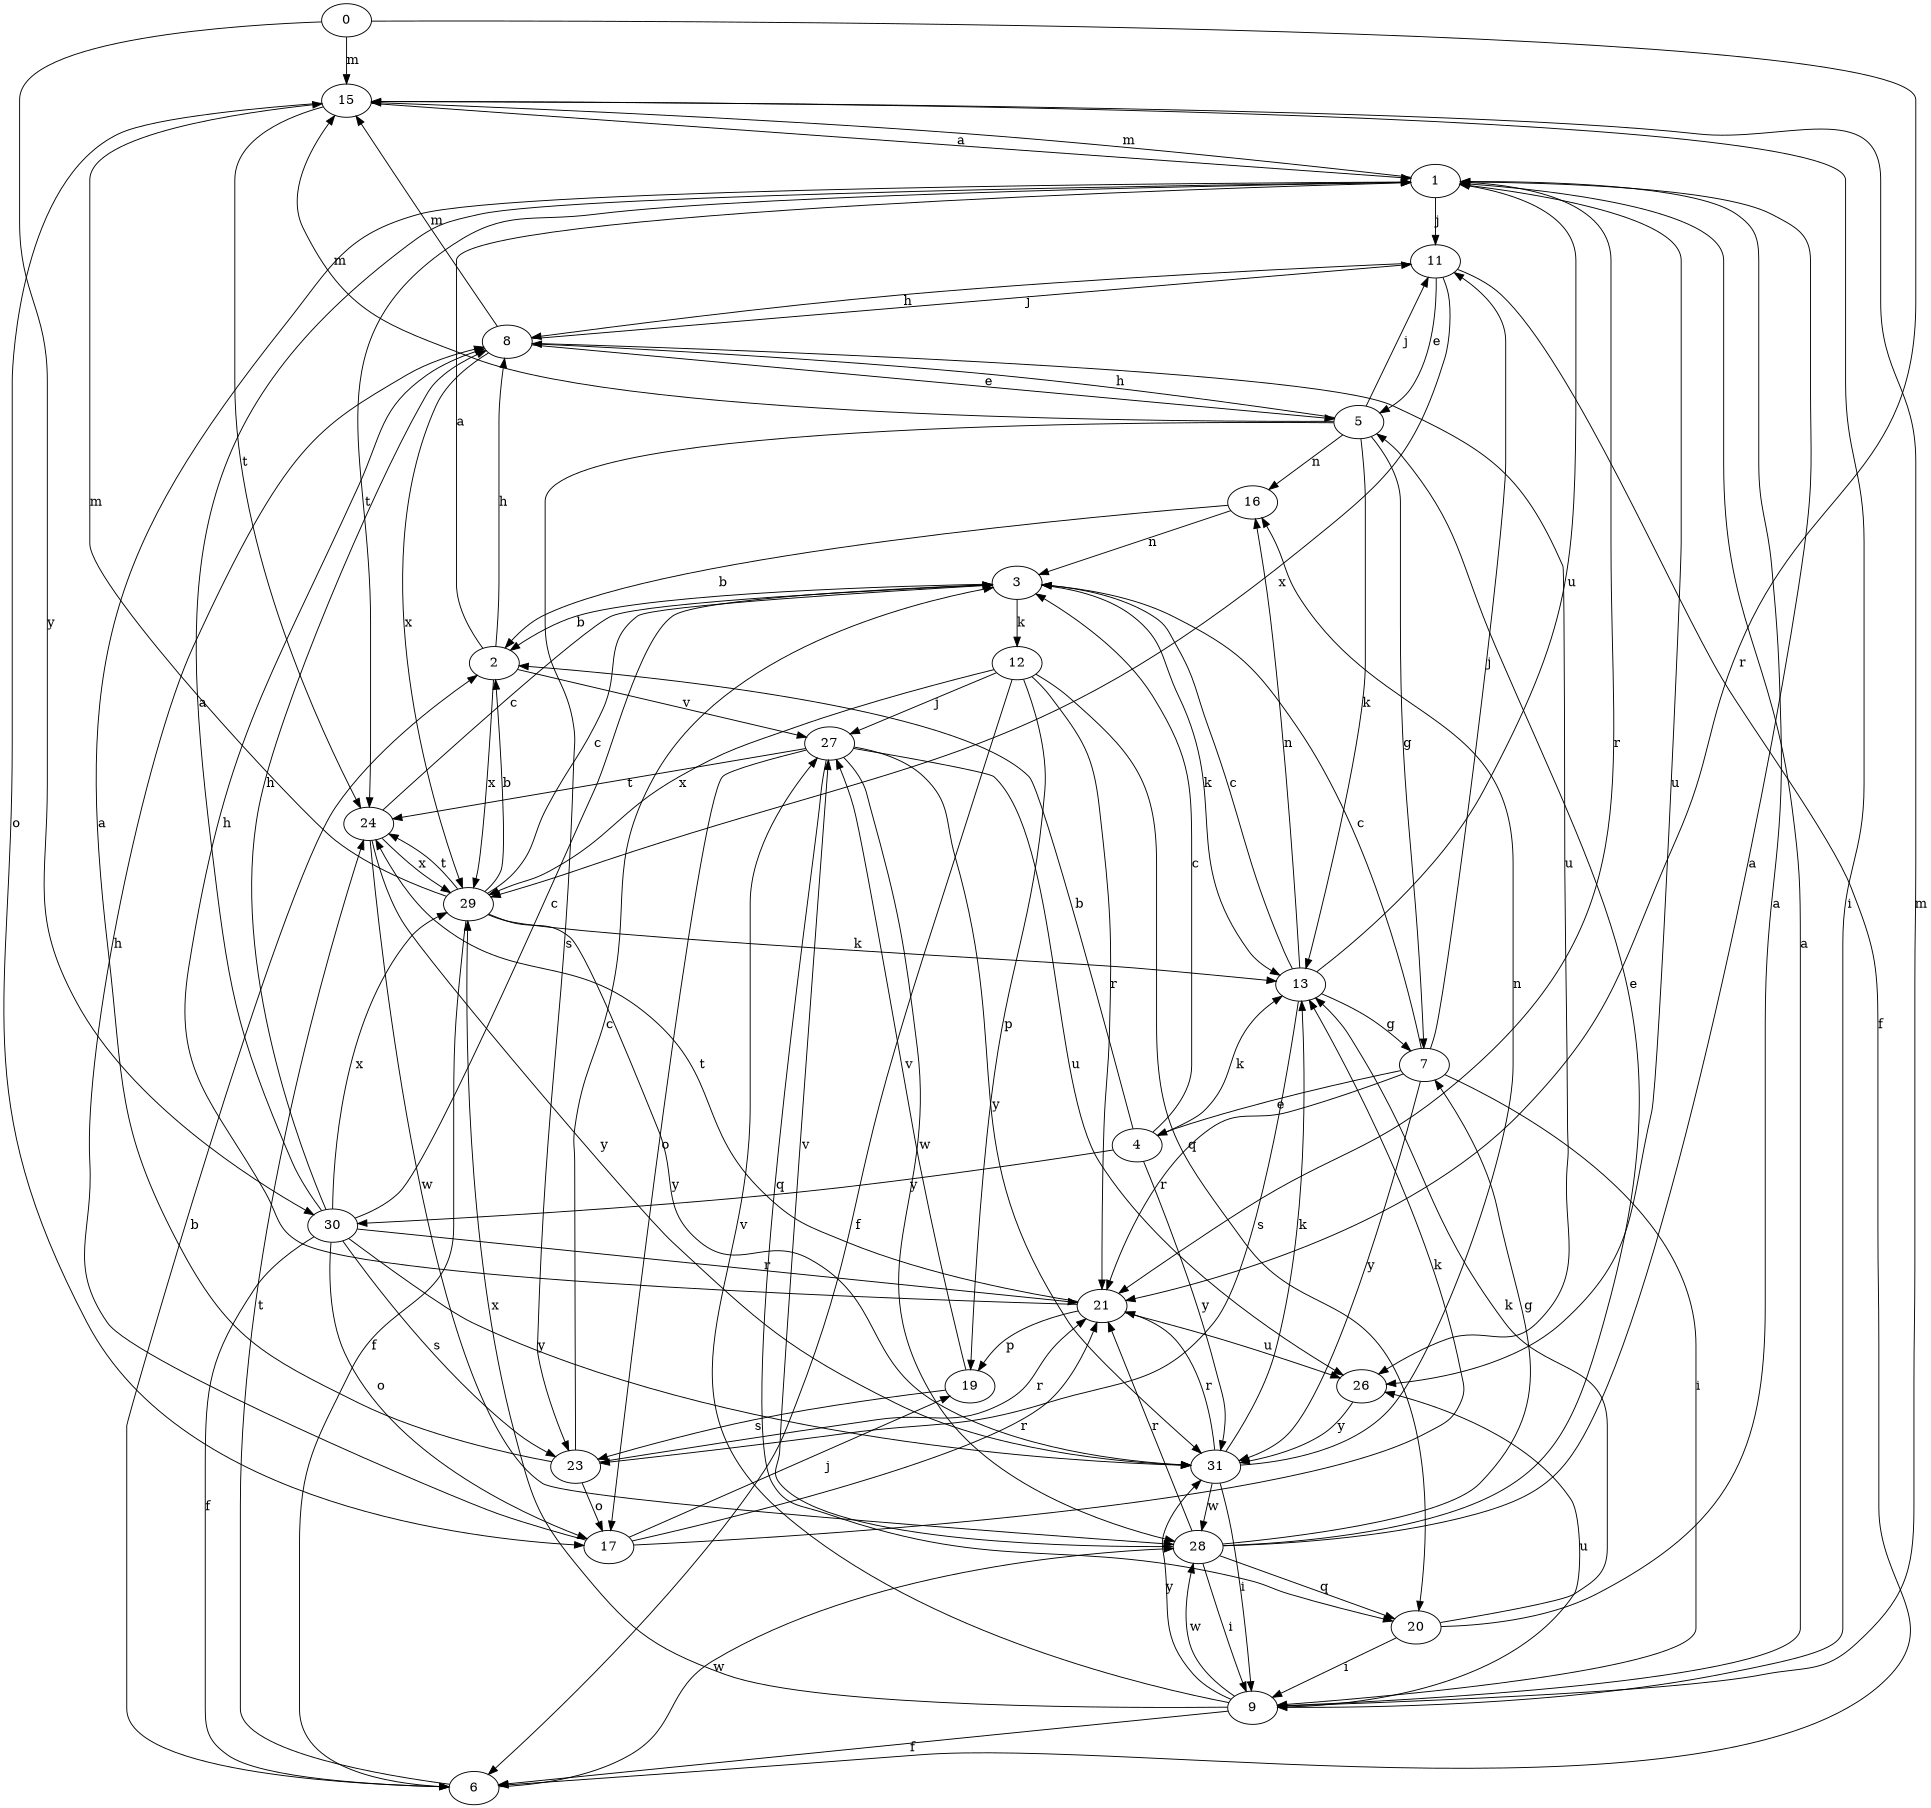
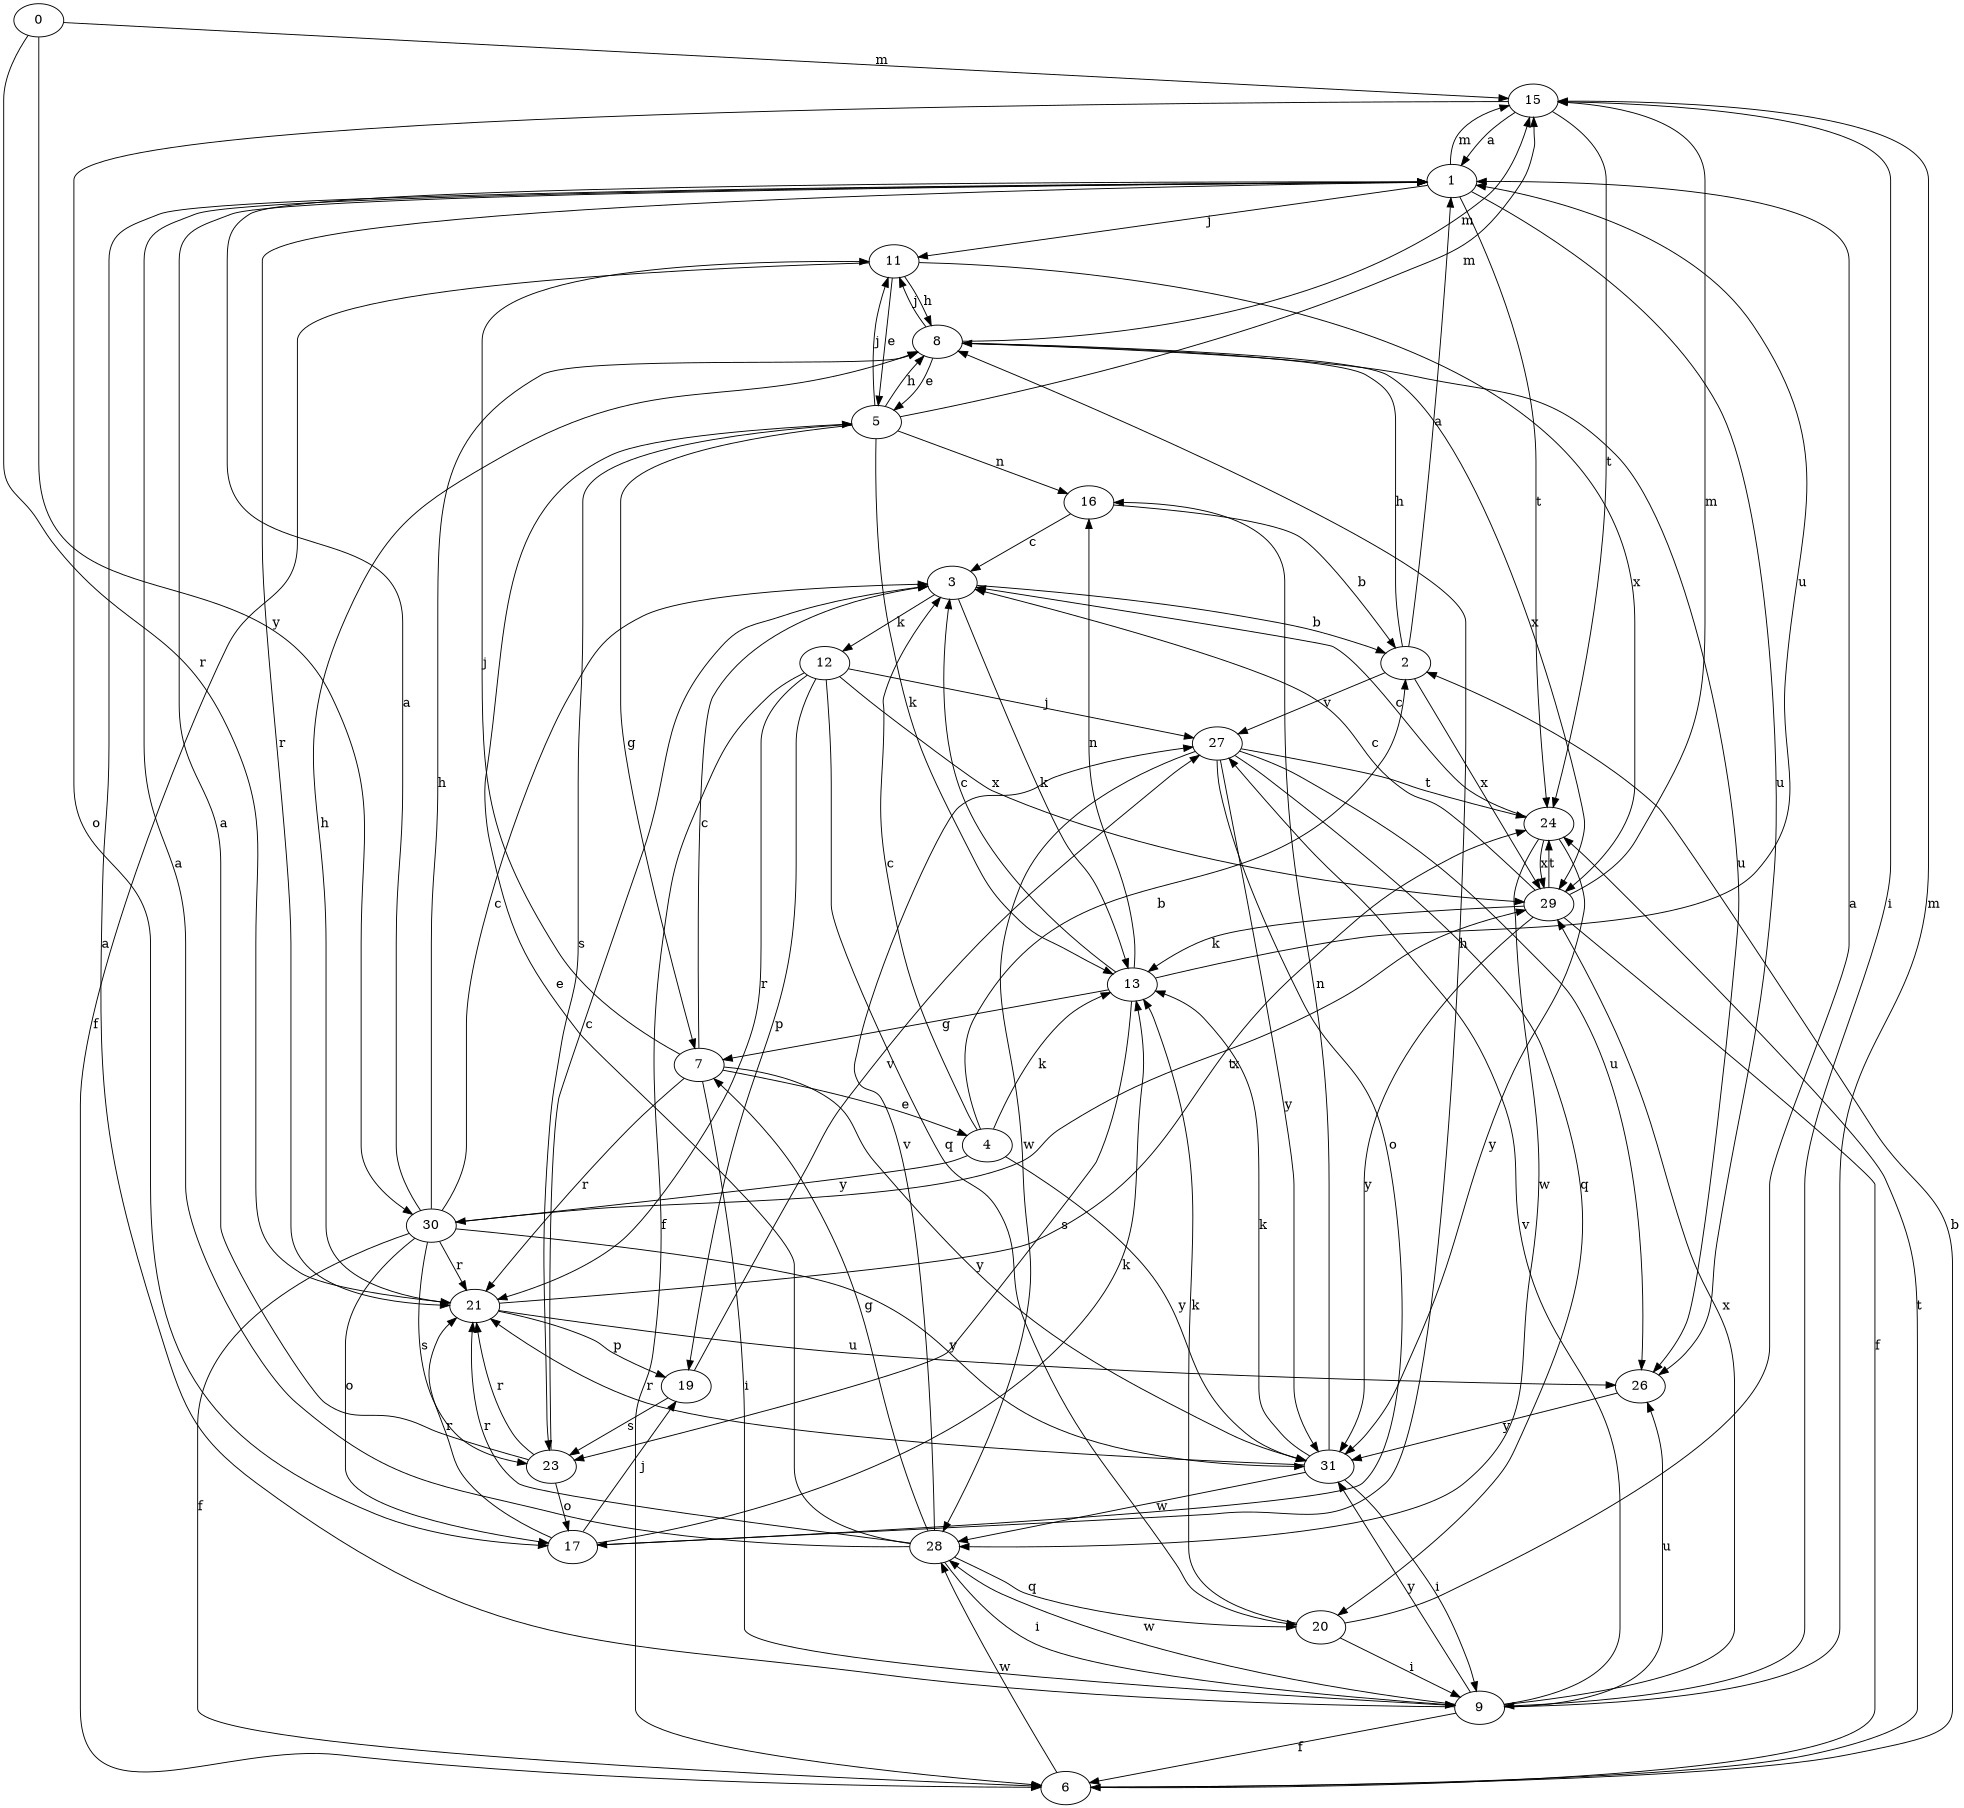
edge "16" -> "3": label "n" -> "c"
edge "29" -> "2": removed, label "b"
